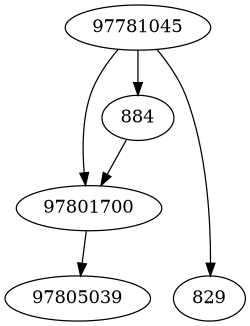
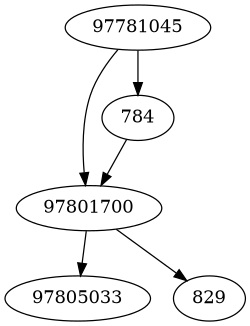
node "884": label "884" -> "784"
edge "97781045" -> "829": now "97801700" -> "829"
node "97805039": label "97805039" -> "97805033"
